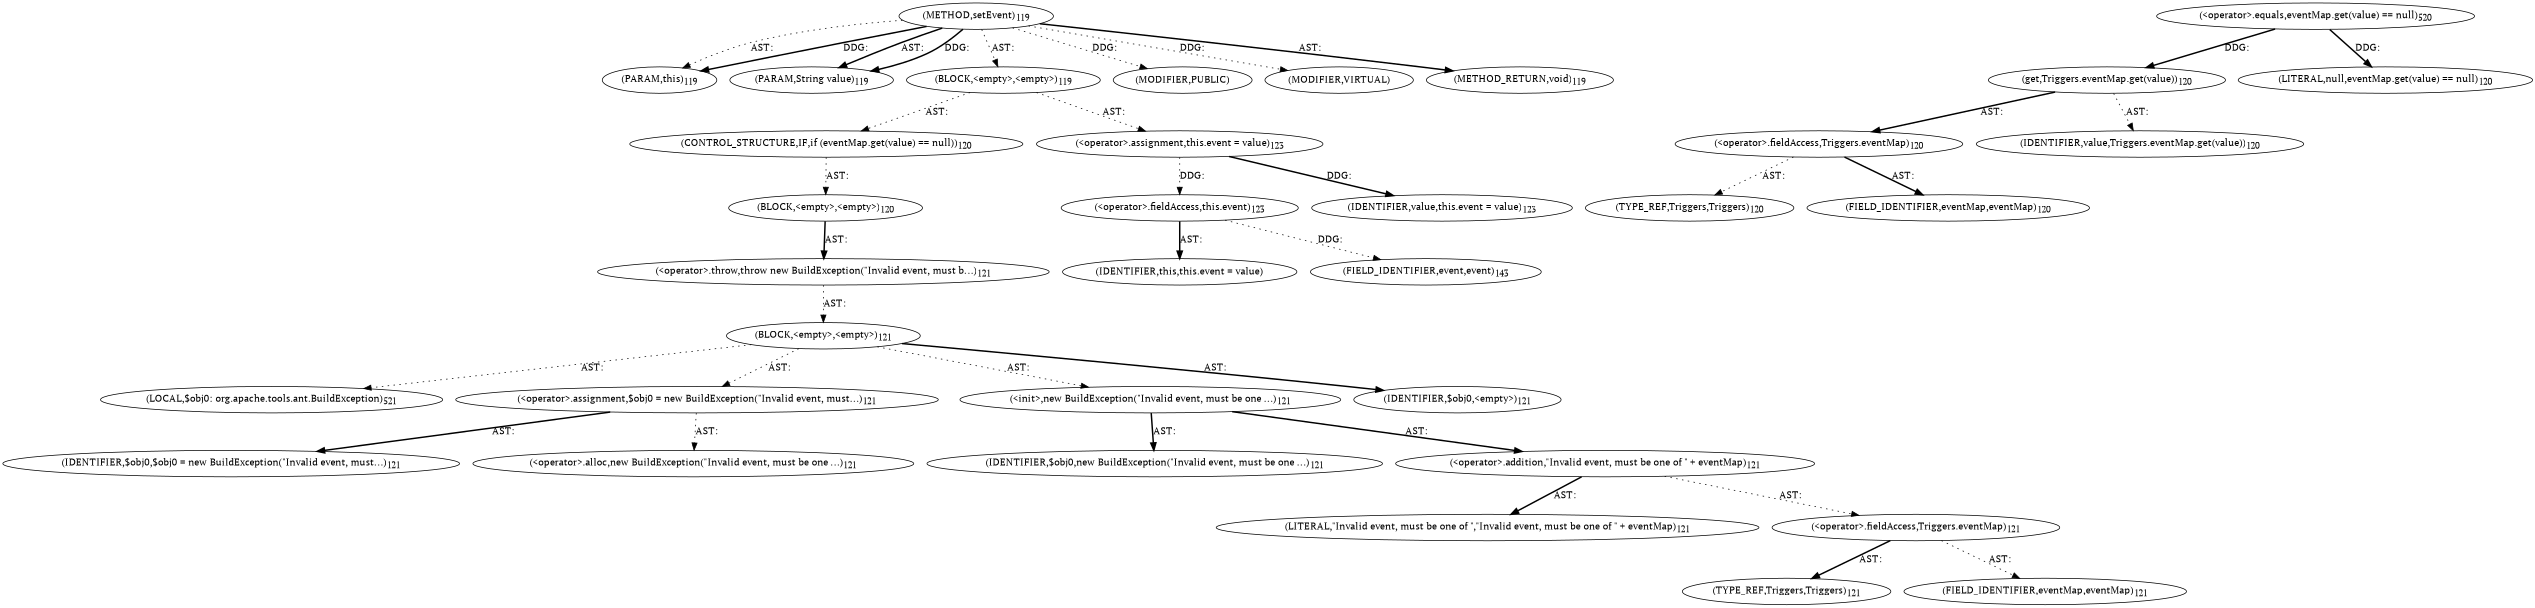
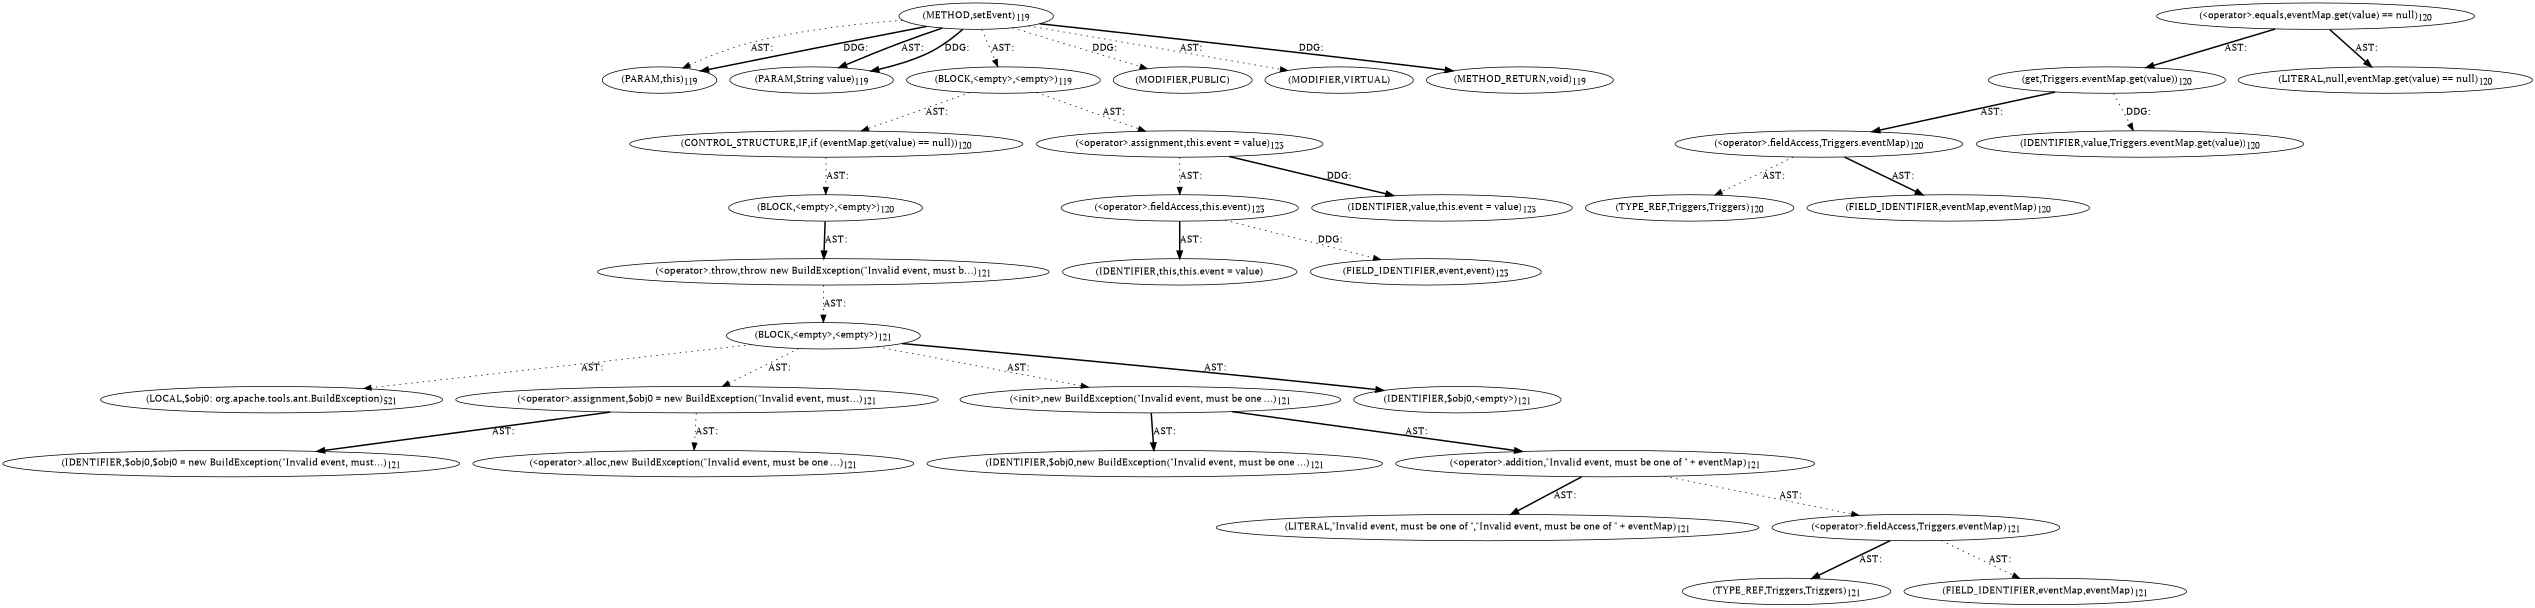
node "(<operator>.equals,eventMap.get(value) == null)": text "520" -> "120"
edge "(METHOD,setEvent)" -> "(MODIFIER,VIRTUAL)": label "DDG: " -> "AST: "
edge "(METHOD,setEvent)" -> "(METHOD_RETURN,void)": label "AST: " -> "DDG: "
edge "(<operator>.equals,eventMap.get(value) == null)" -> "(get,Triggers.eventMap.get(value))": label "DDG: " -> "AST: "
edge "(<operator>.equals,eventMap.get(value) == null)" -> "(LITERAL,null,eventMap.get(value) == null)": label "DDG: " -> "AST: "
edge "(get,Triggers.eventMap.get(value))" -> "(IDENTIFIER,value,Triggers.eventMap.get(value))": label "AST: " -> "DDG: "
edge "(<operator>.assignment,this.event = value)" -> "(<operator>.fieldAccess,this.event)": label "DDG: " -> "AST: "
node "(FIELD_IDENTIFIER,event,event)": text "143" -> "123"
